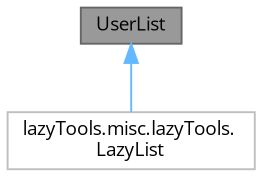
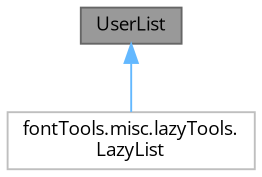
node "lazyTools.misc.lazyTools. LazyList": label "lazyTools.misc.lazyTools. LazyList" -> "fontTools.misc.lazyTools. LazyList"
